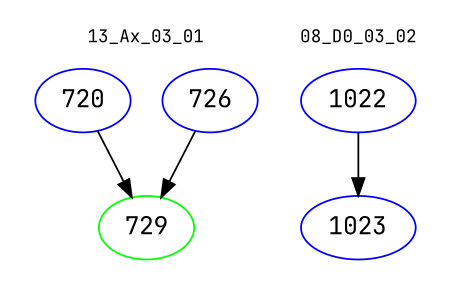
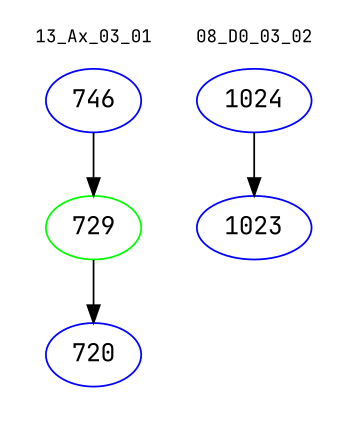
node "726": label "726" -> "746"
node "1022": label "1022" -> "1024"
edge "720" -> "729": reversed
